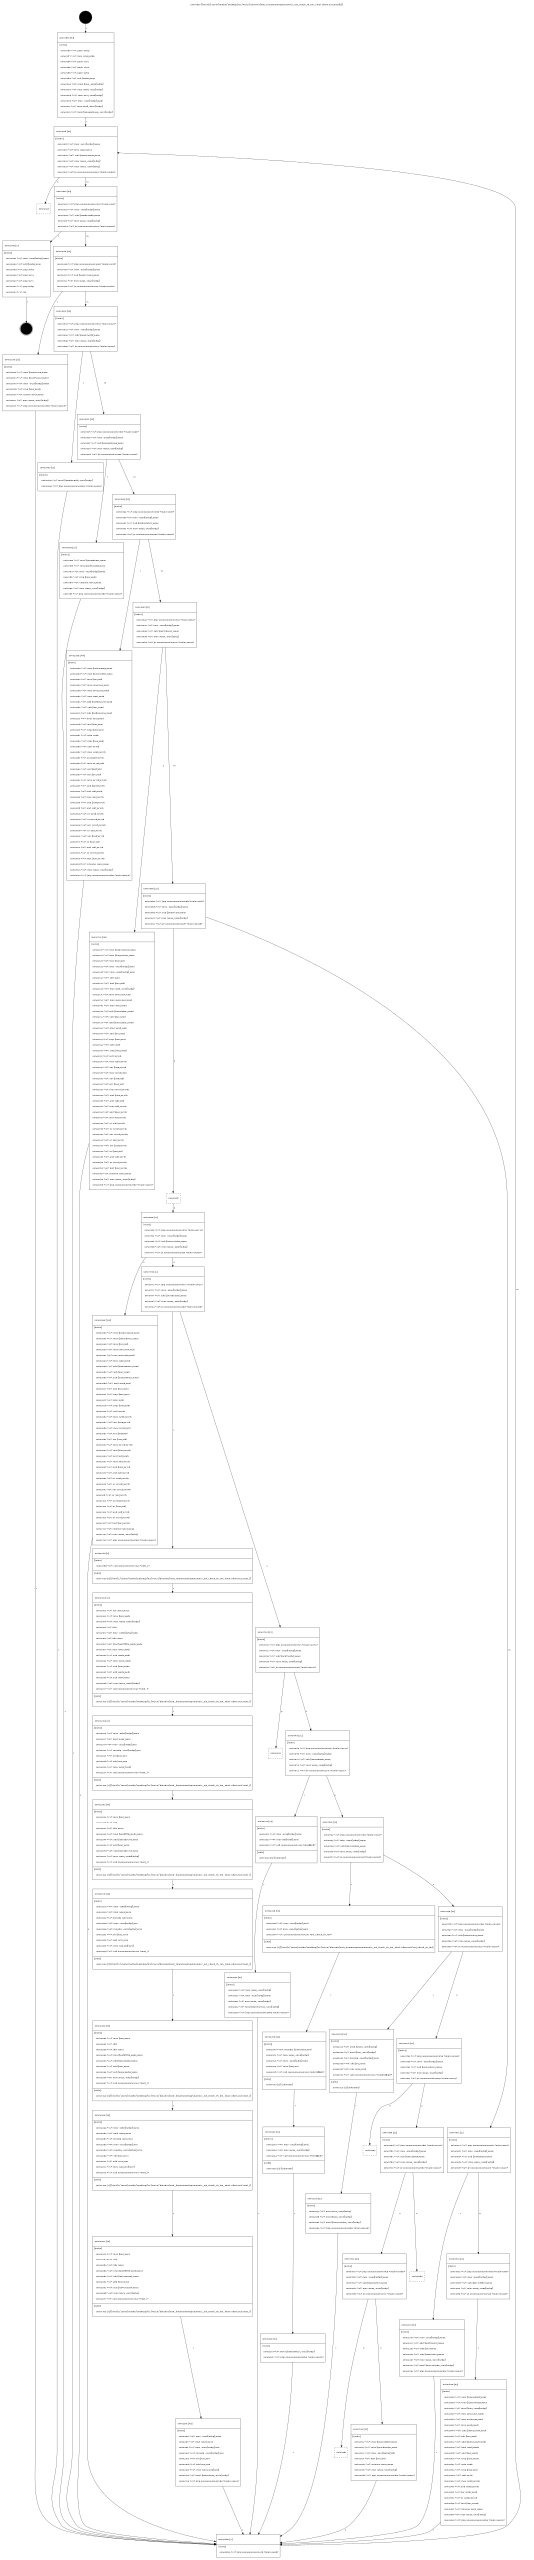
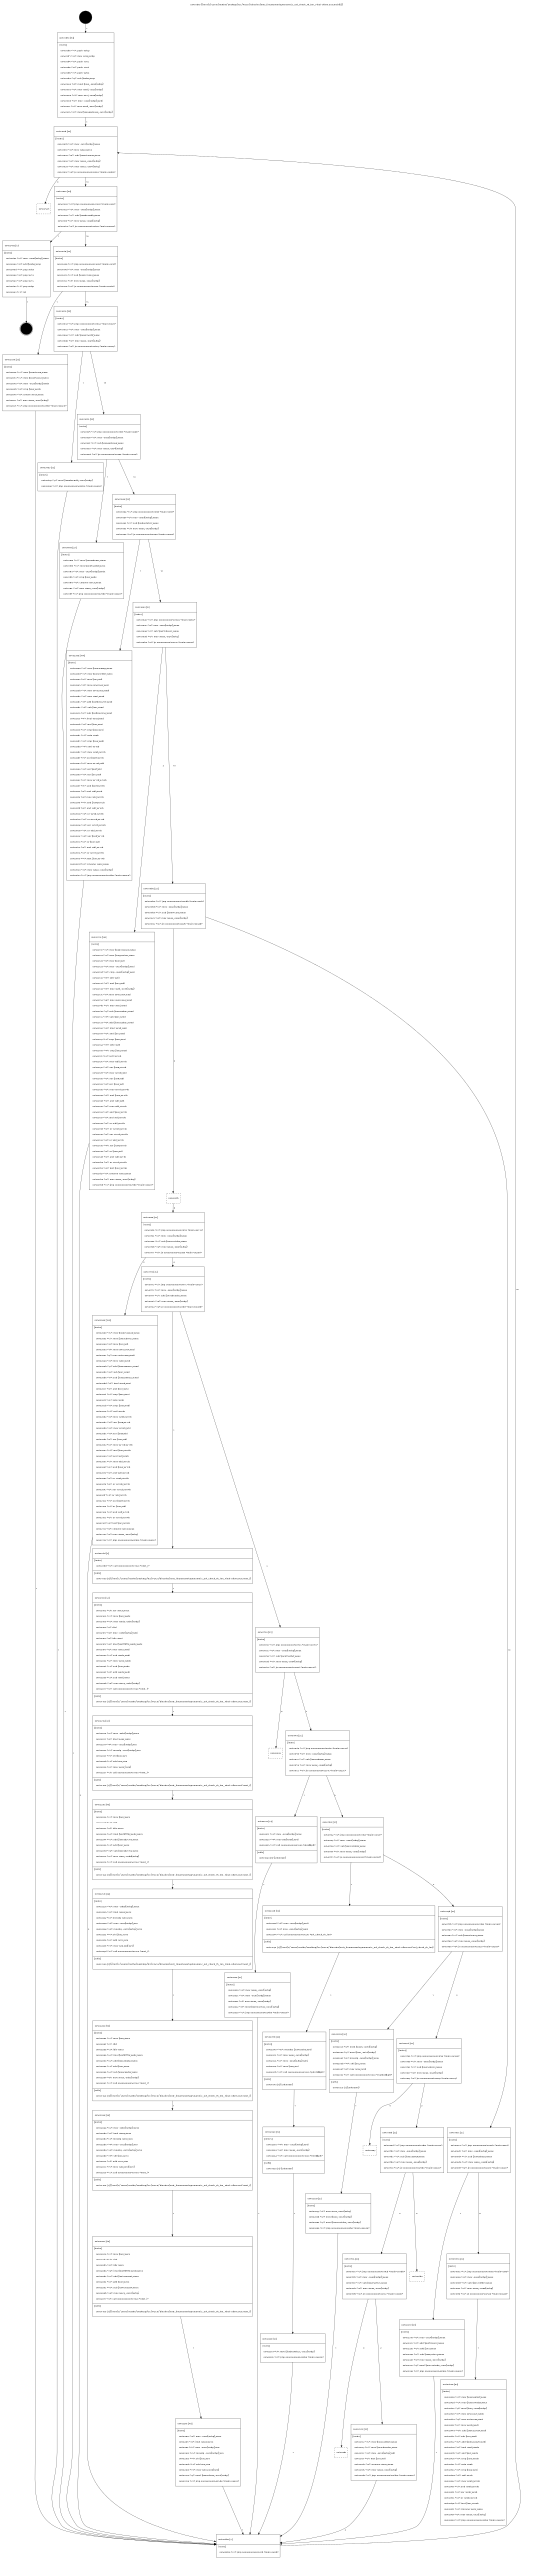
edge "0x402428 [95]" -> "0x4024be [5]": removed, label "1"
